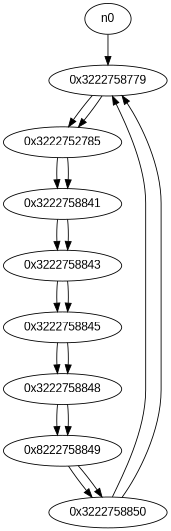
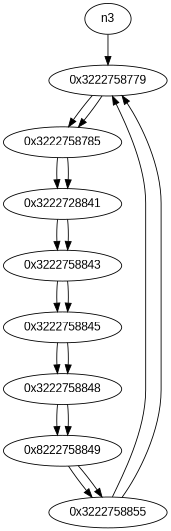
node "n0": label "n0" -> "n3"
node "0x3222752785": label "0x3222752785" -> "0x3222758785"
node "0x3222758841": label "0x3222758841" -> "0x3222728841"
node "0x3222758850": label "0x3222758850" -> "0x3222758855"
